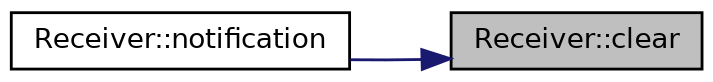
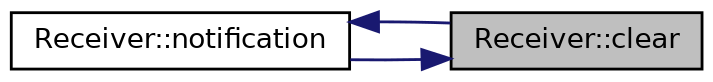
edge "Receiver::clear" -> "Receiver::notification": added
